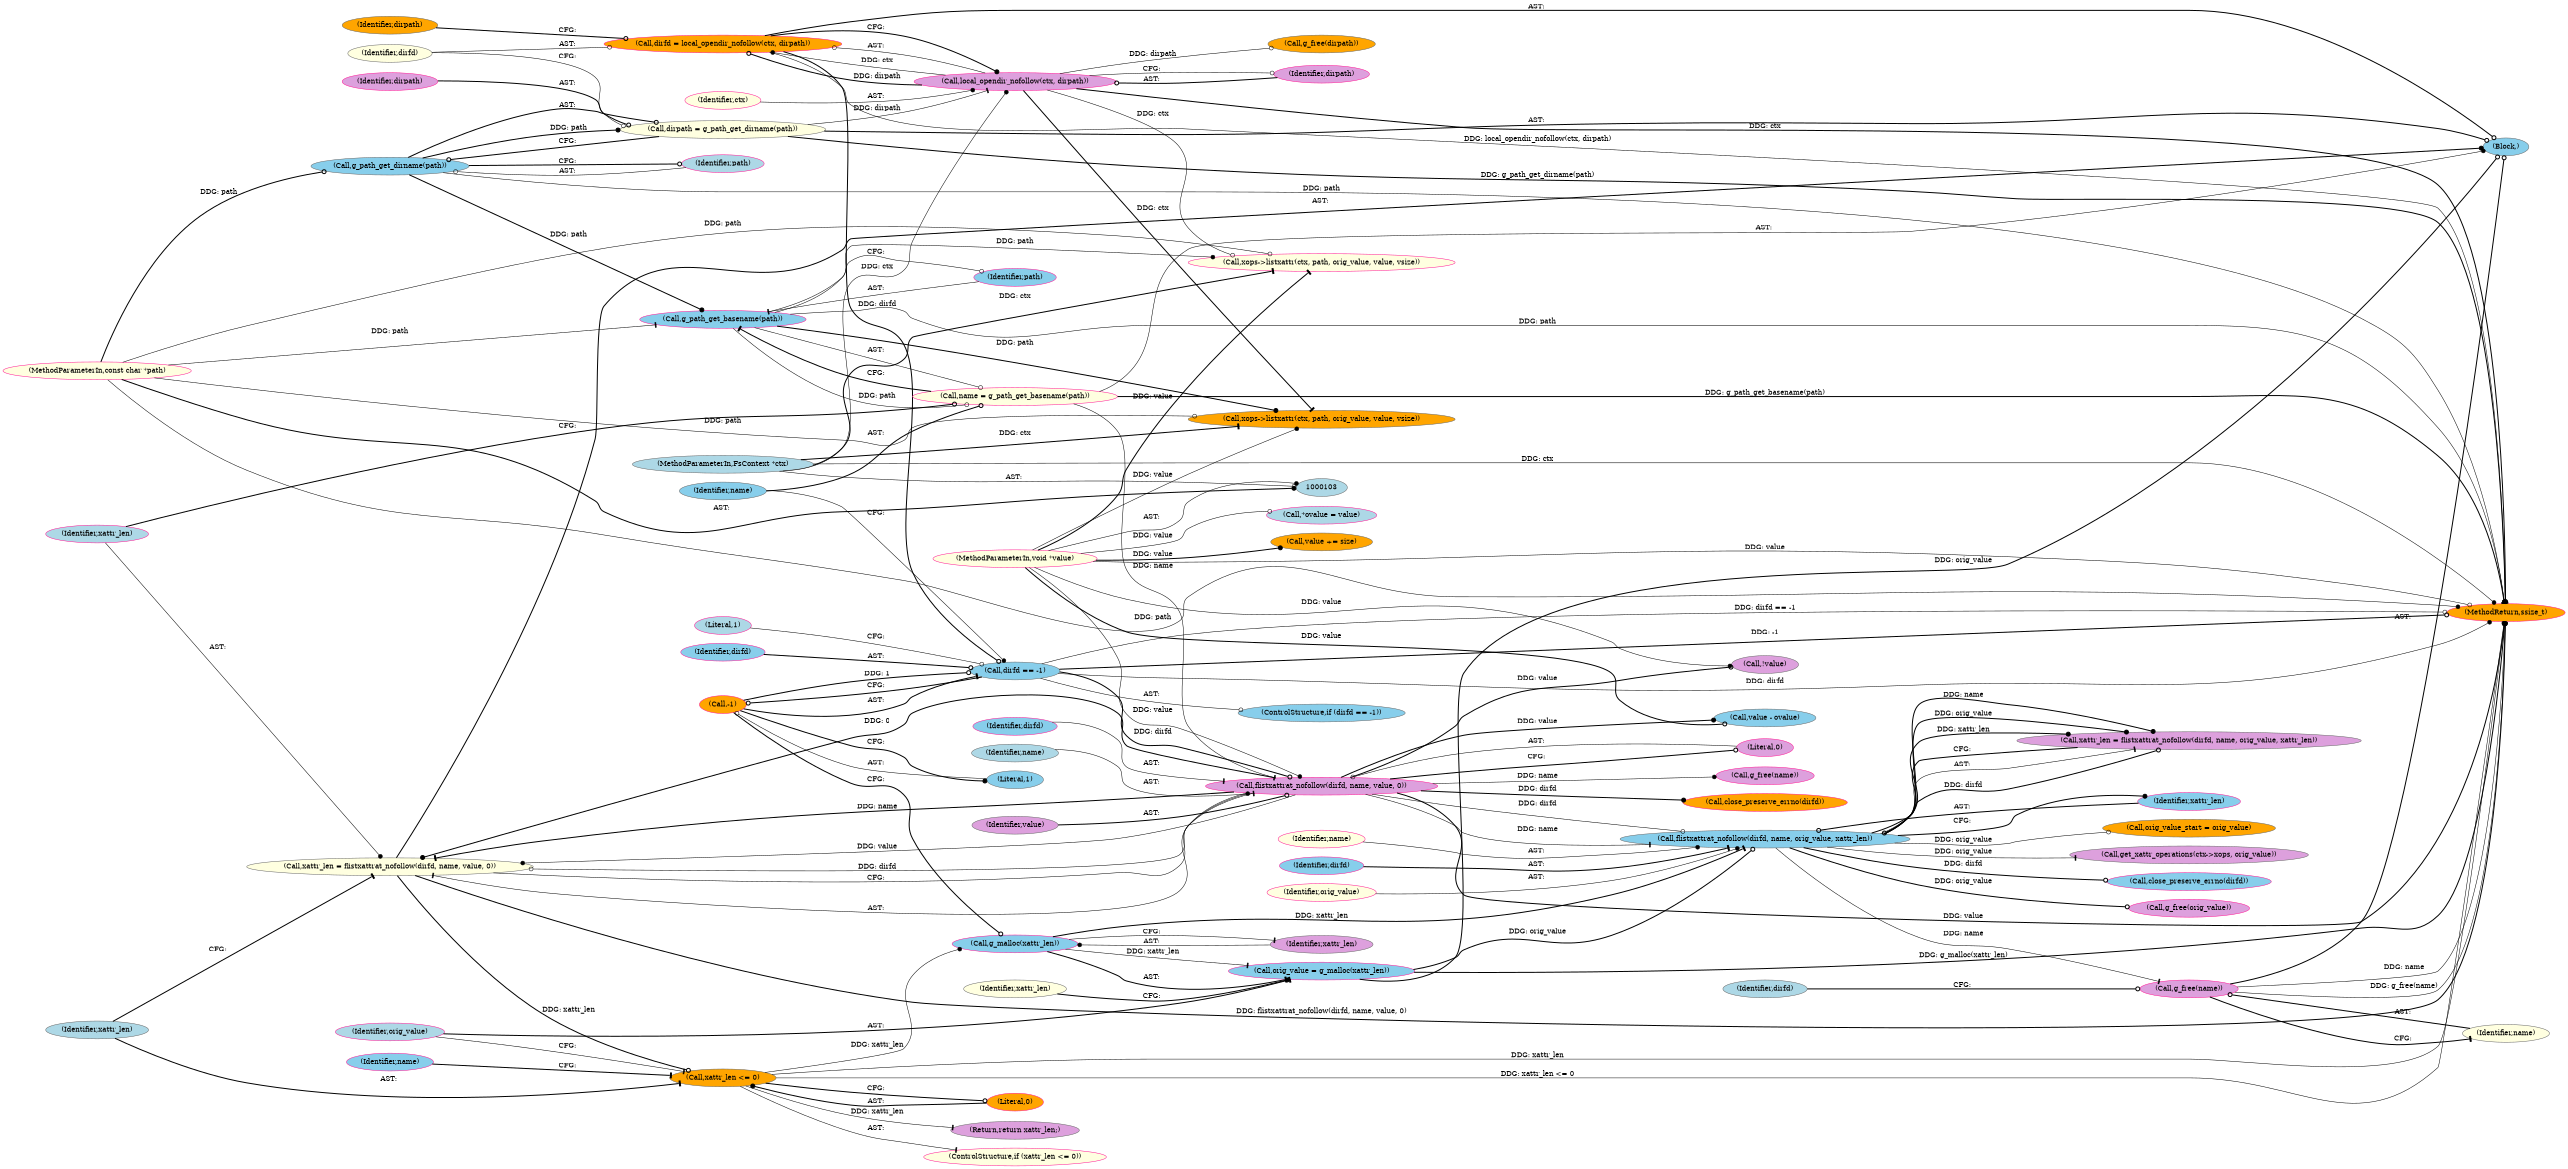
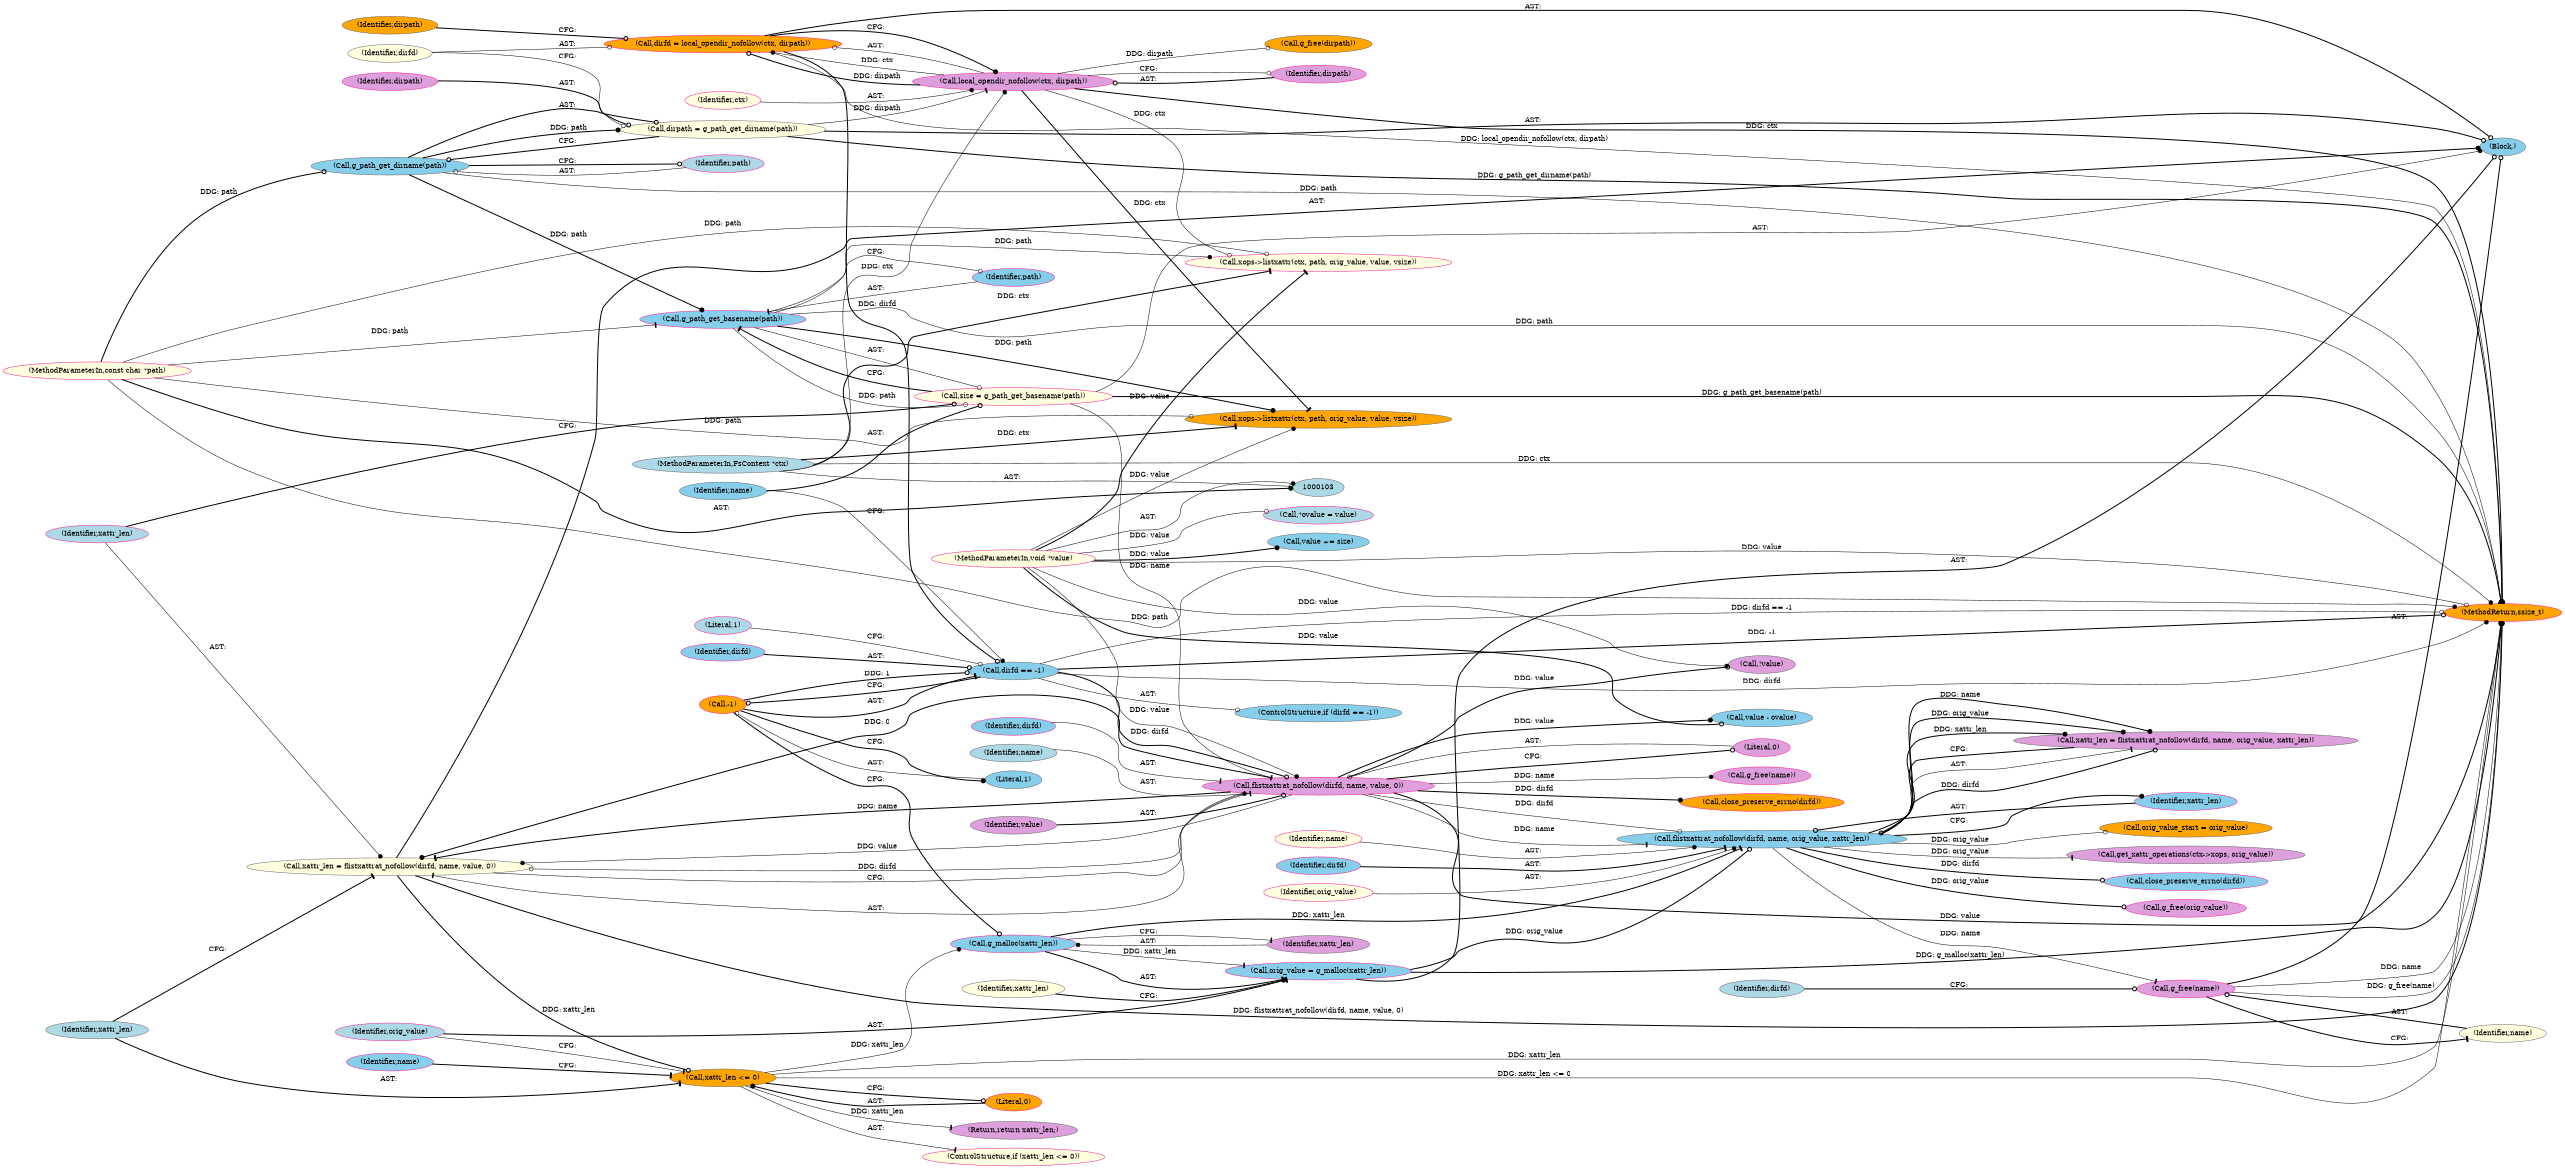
node "(Call,name = g_path_get_basename(path))": label "(Call,name = g_path_get_basename(path))" -> "(Call,size = g_path_get_basename(path))"
node "(Call,value += size)": fillcolor orange -> skyblue
edge "(Call,orig_value = g_malloc(xattr_len))" -> "(Block,)": label "DDG: orig_value" -> "AST: "
